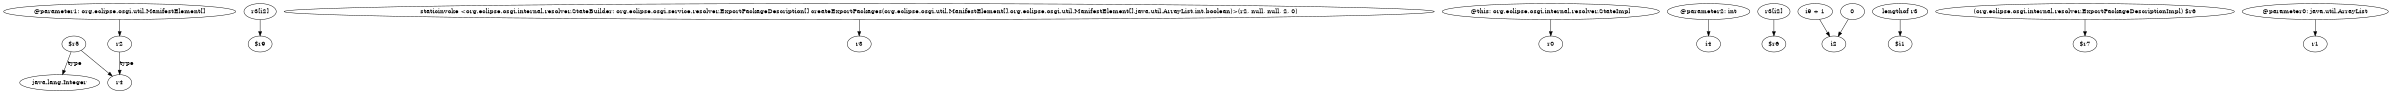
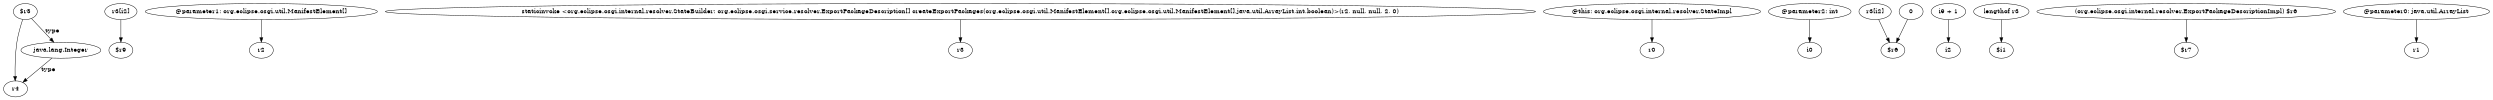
edge "0" -> "i2": now "0" -> "$r6"
node "i4": label "i4" -> "i0"
edge "r2" -> "r4": now "java.lang.Integer" -> "r4"
